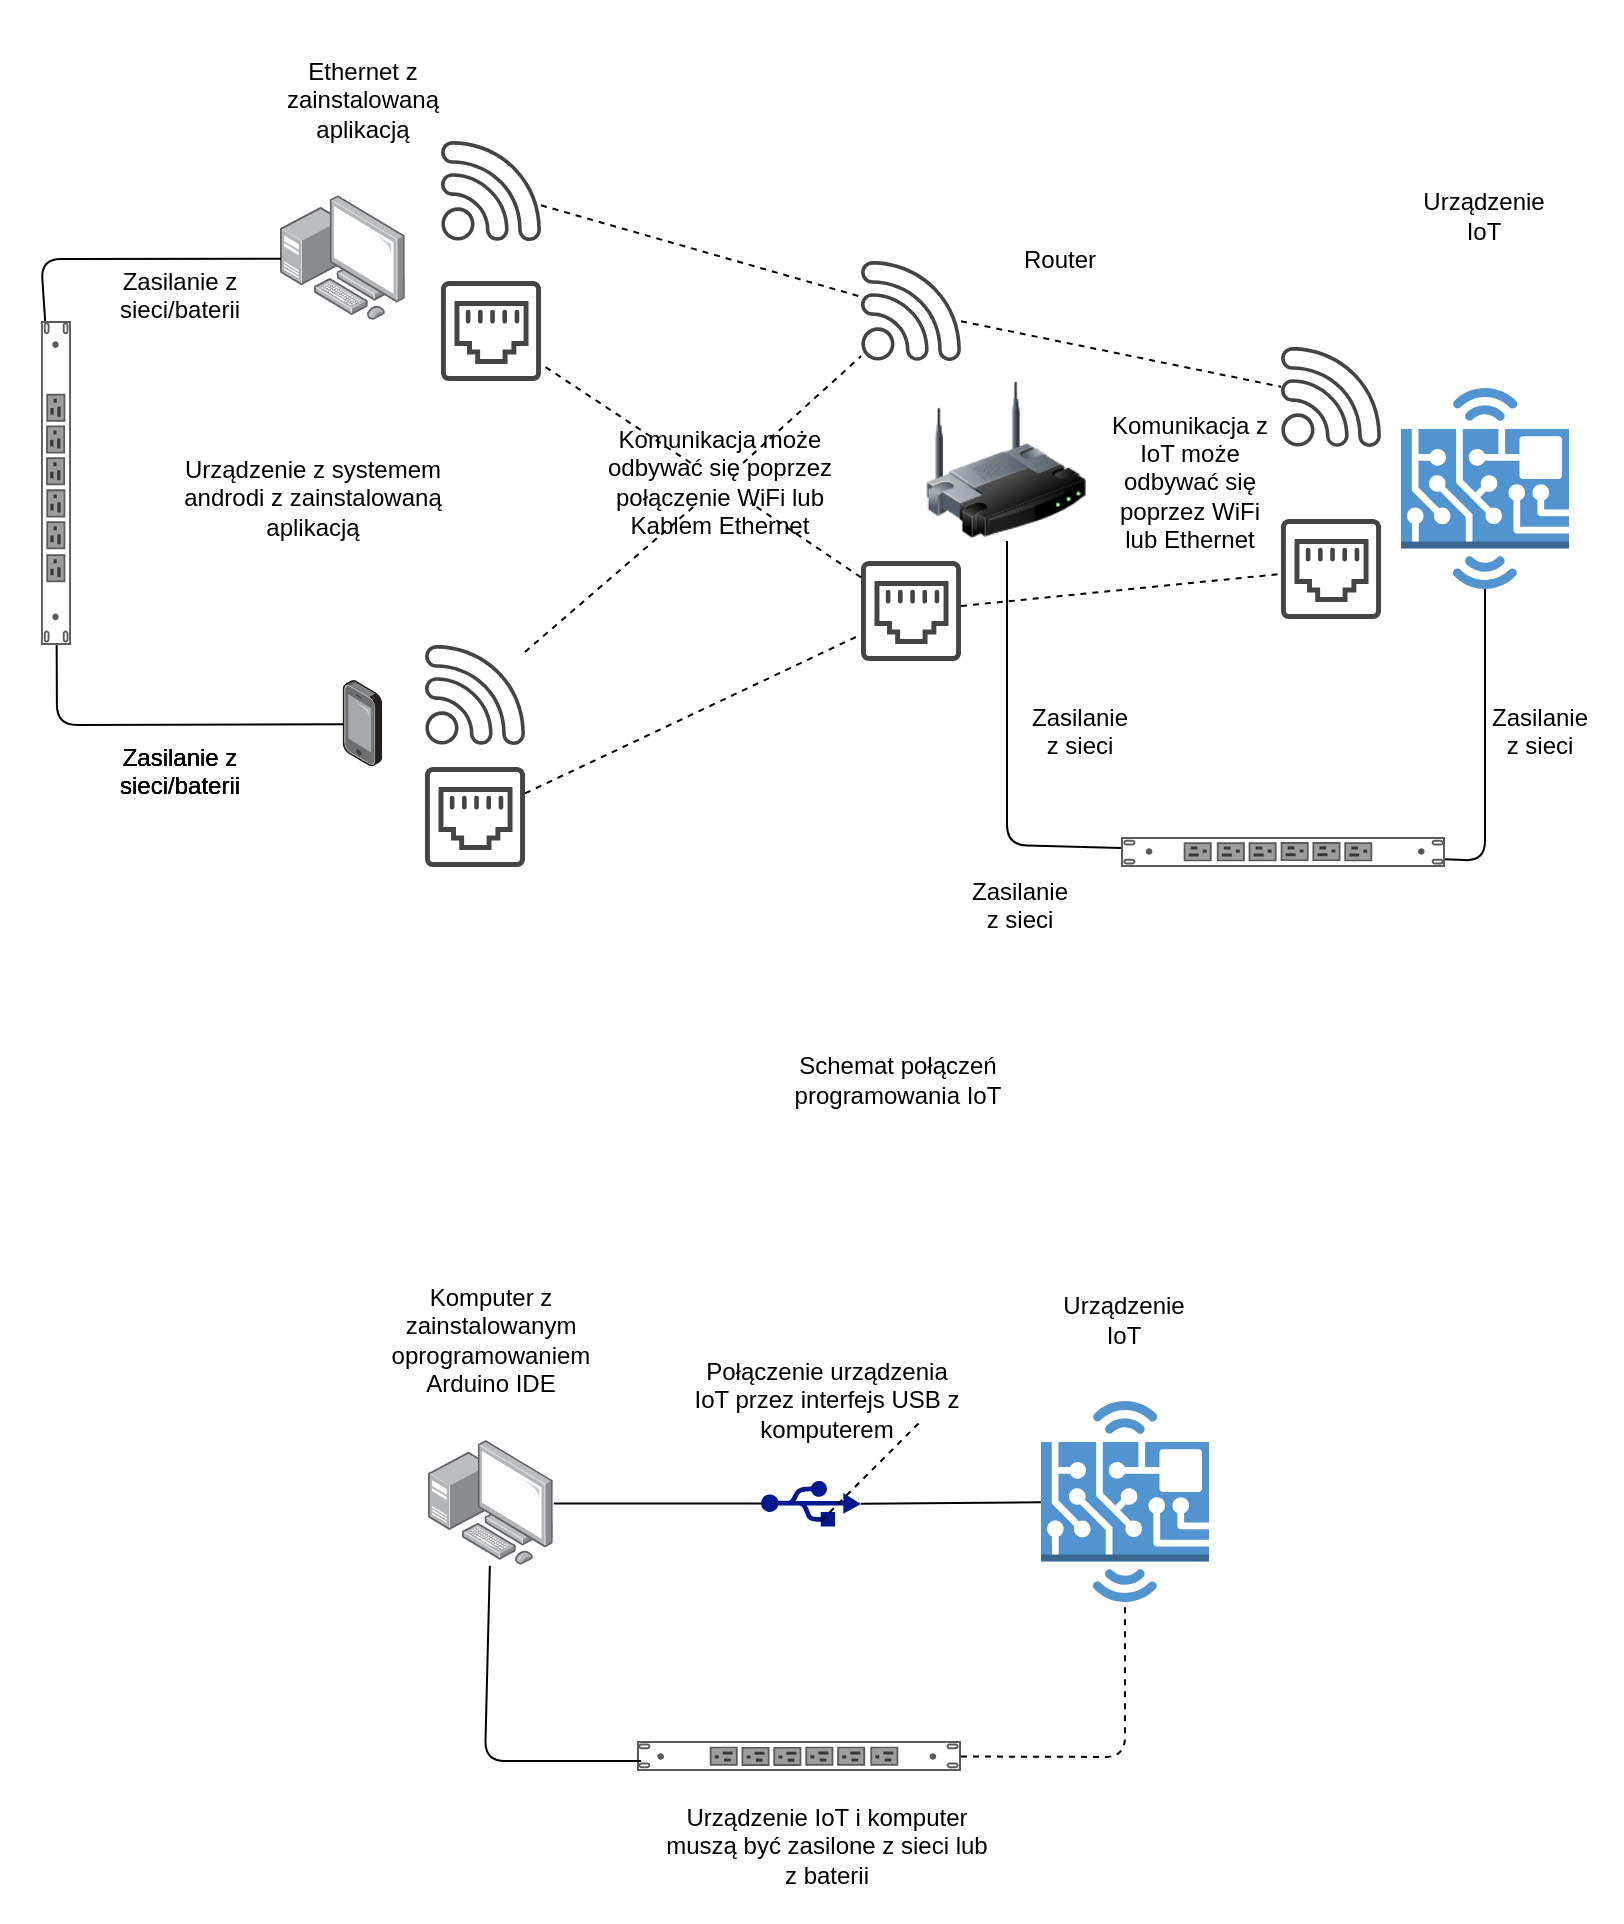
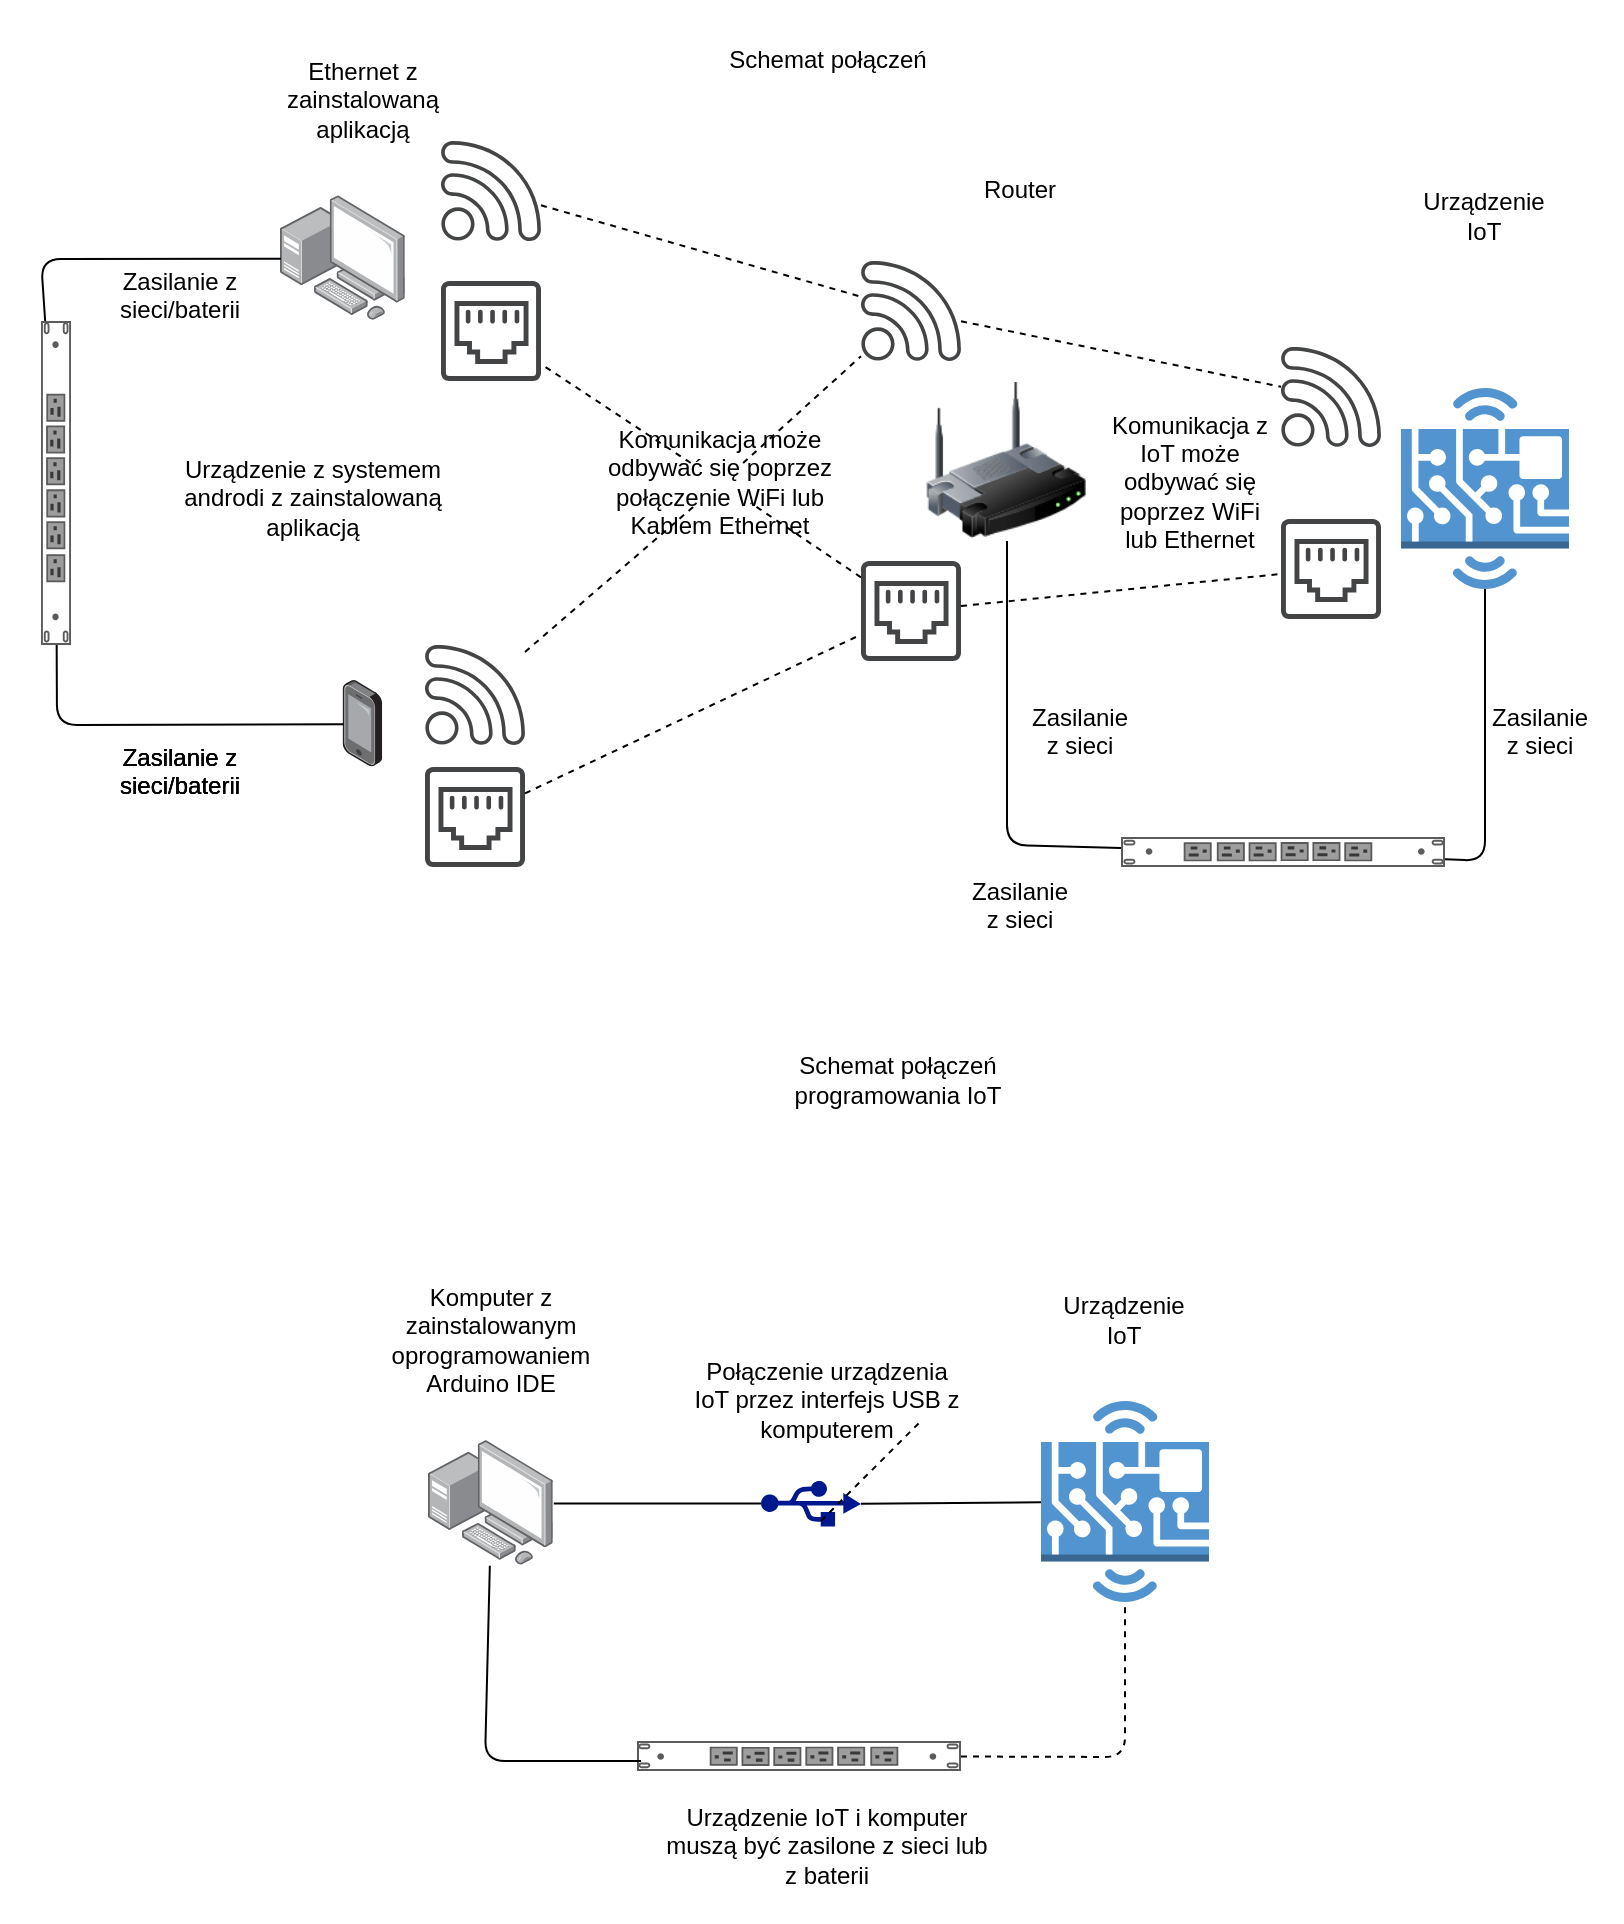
node "Schemat połączeń": added
node "Router": moved (1061, 261) -> (1021, 191)
